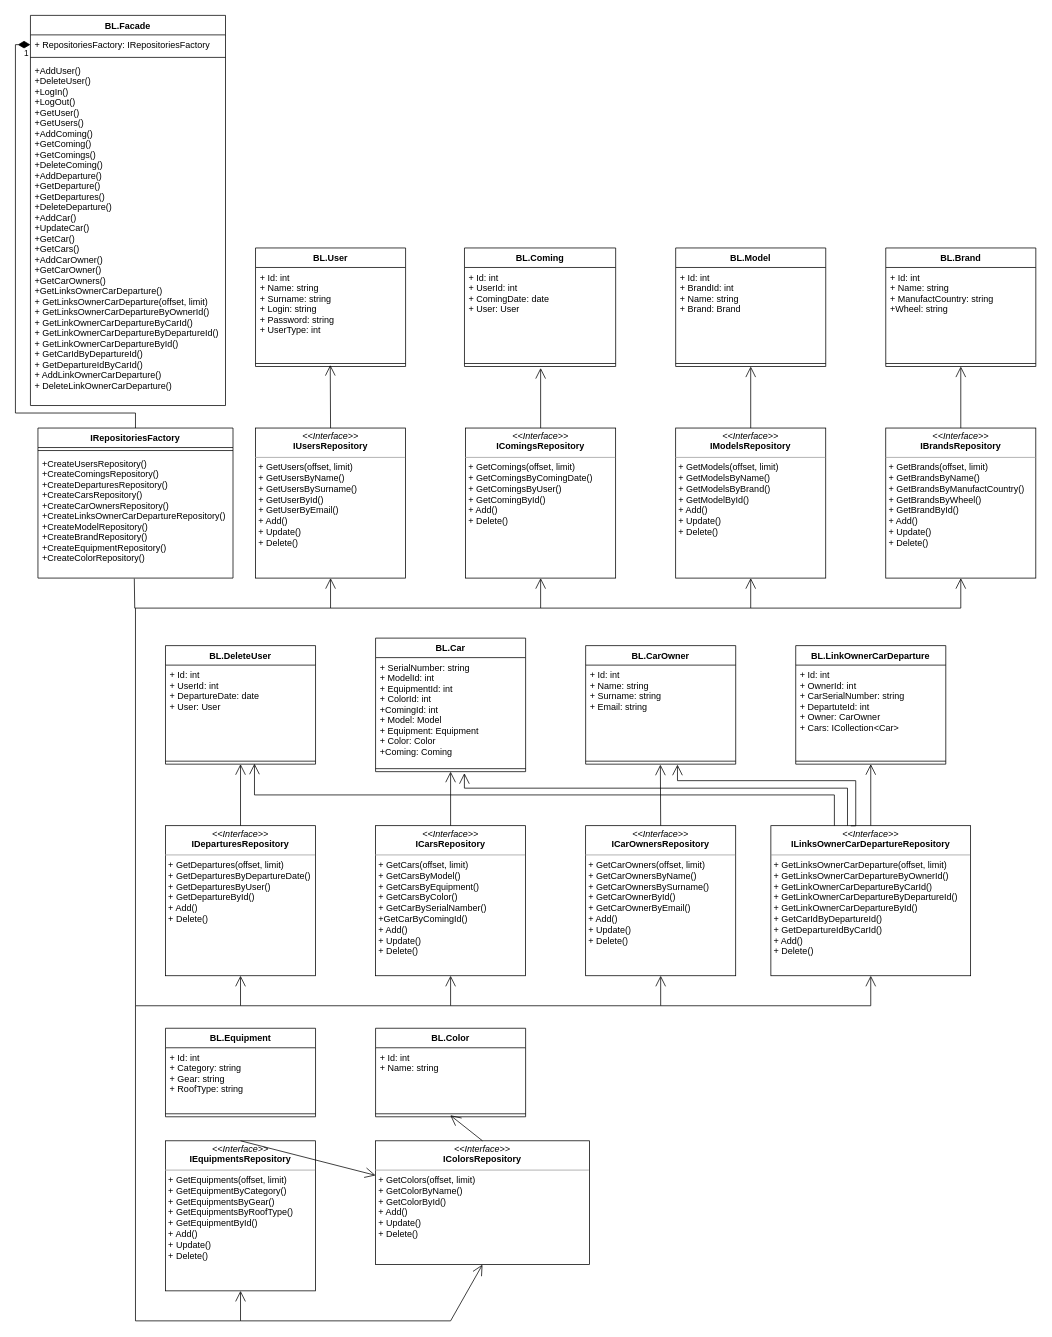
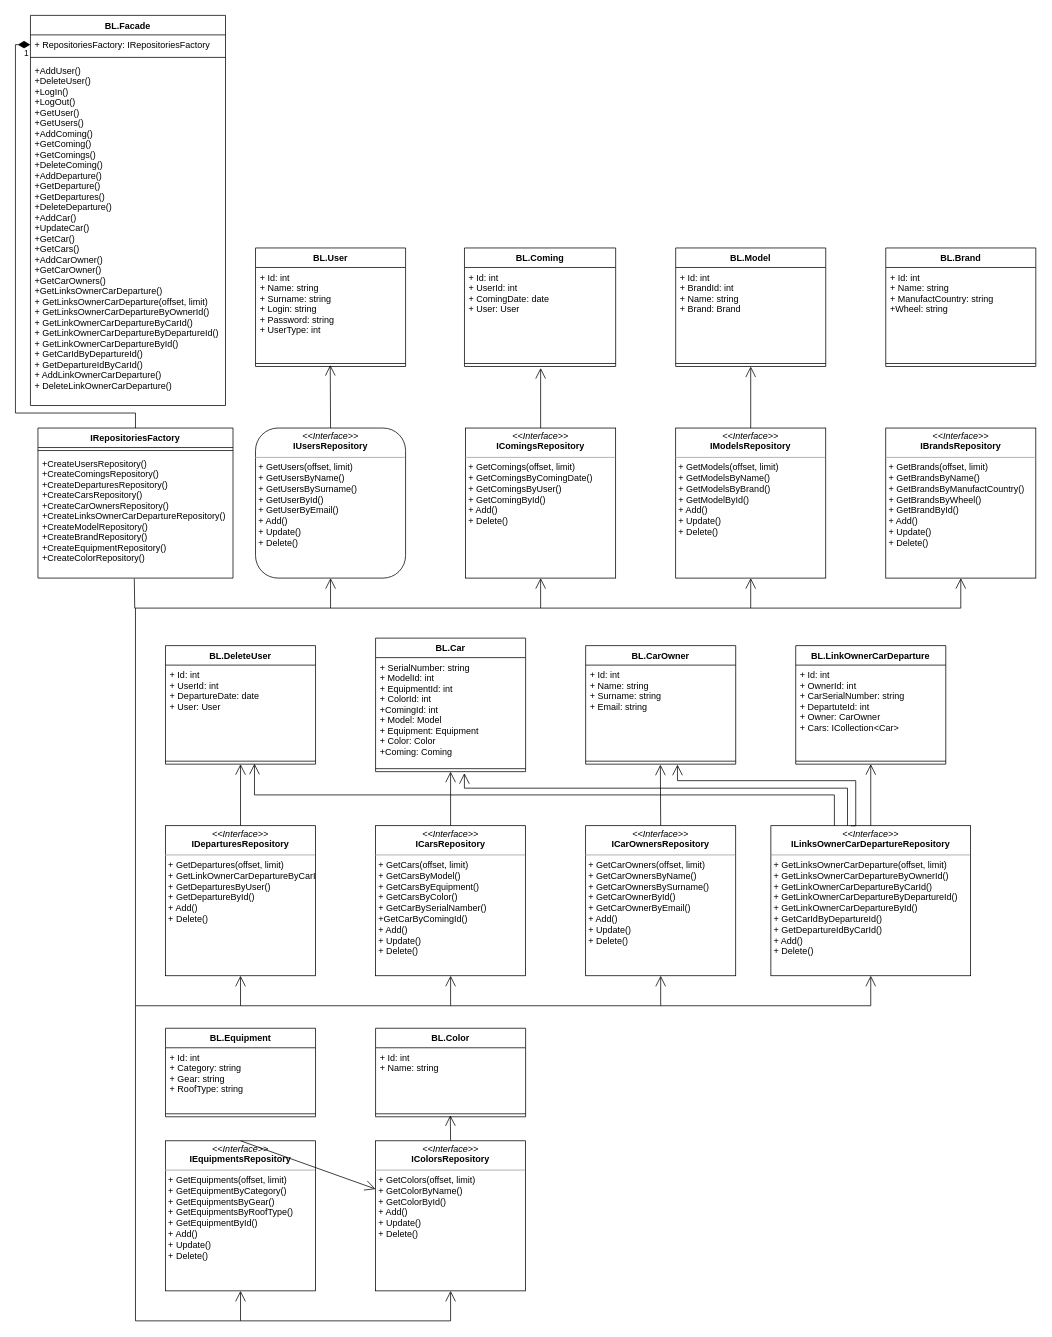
edge "<<Interface>> IBrandsRepository + GetBrands(offset, limit) + GetBrandsByName() + GetBrandsByManufactCountry() + GetBrandsByWheel() + GetBrandById() + Add() + Update() + Delete()" -> "BL.Brand": removed
node "<<Interface>> IUsersRepository + GetUsers(offset, limit) + GetUsersByName() + GetUsersBySurname() + GetUserById() + GetUserByEmail() + Add() + Update() + Delete()": shape rectangle -> rounded rectangle
node "<<Interface>> IDeparturesRepository + GetDepartures(offset, limit) + GetDeparturesByDepartureDate() + GetDeparturesByUser() + GetDepartureById() + Add() + Delete()": label "<<Interface>> IDeparturesRepository + GetDepartures(offset, limit) + GetDeparturesByDepartureDate() + GetDeparturesByUser() + GetDepartureById() + Add() + Delete()" -> "<<Interface>> IDeparturesRepository + GetDepartures(offset, limit) + GetLinkOwnerCarDepartureByCarId() + GetDeparturesByUser() + GetDepartureById() + Add() + Delete()"
node "<<Interface>> IColorsRepository + GetColors(offset, limit) + GetColorByName() + GetColorById() + Add() + Update() + Delete()": size 214x124 -> 150x150
